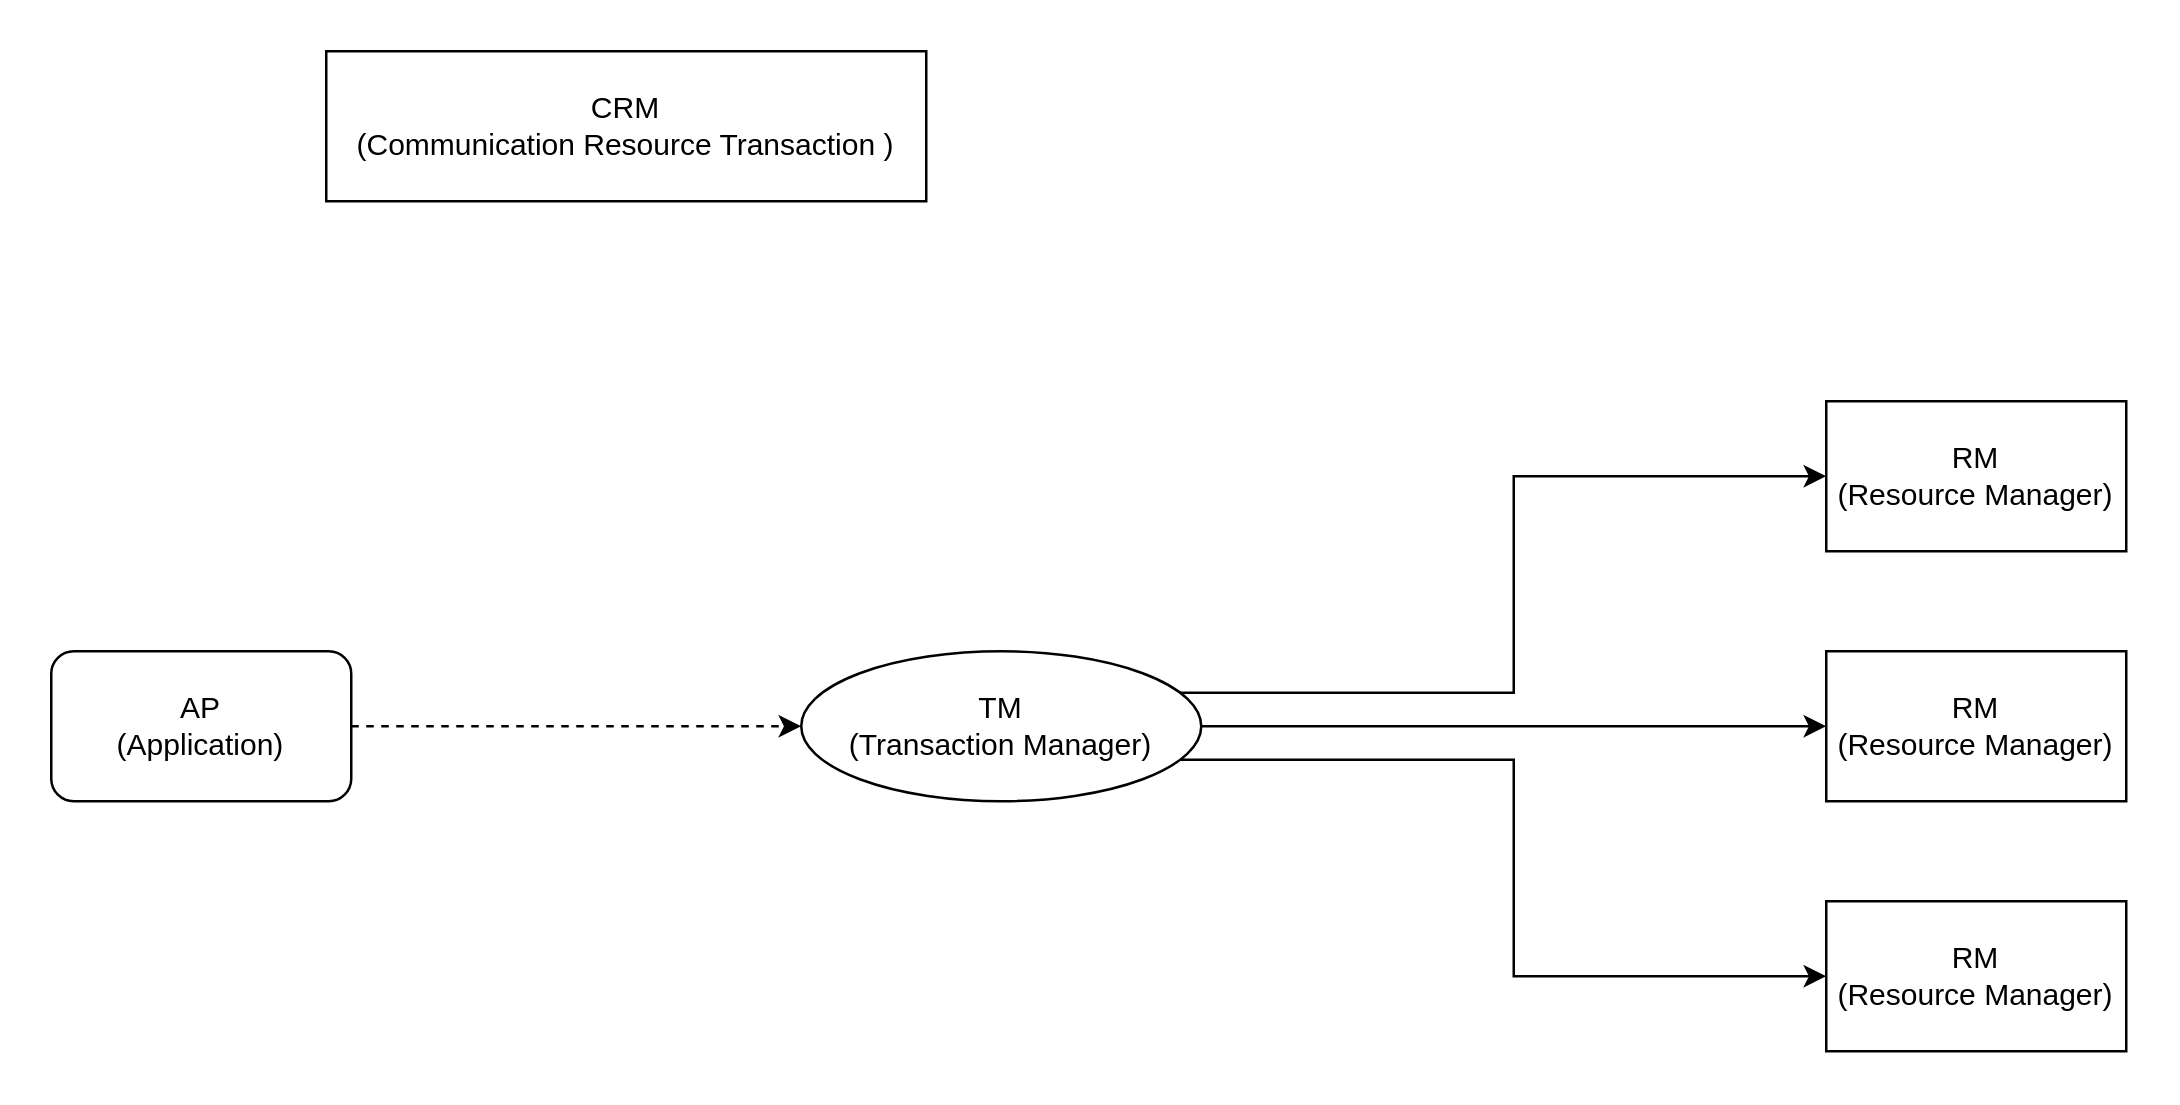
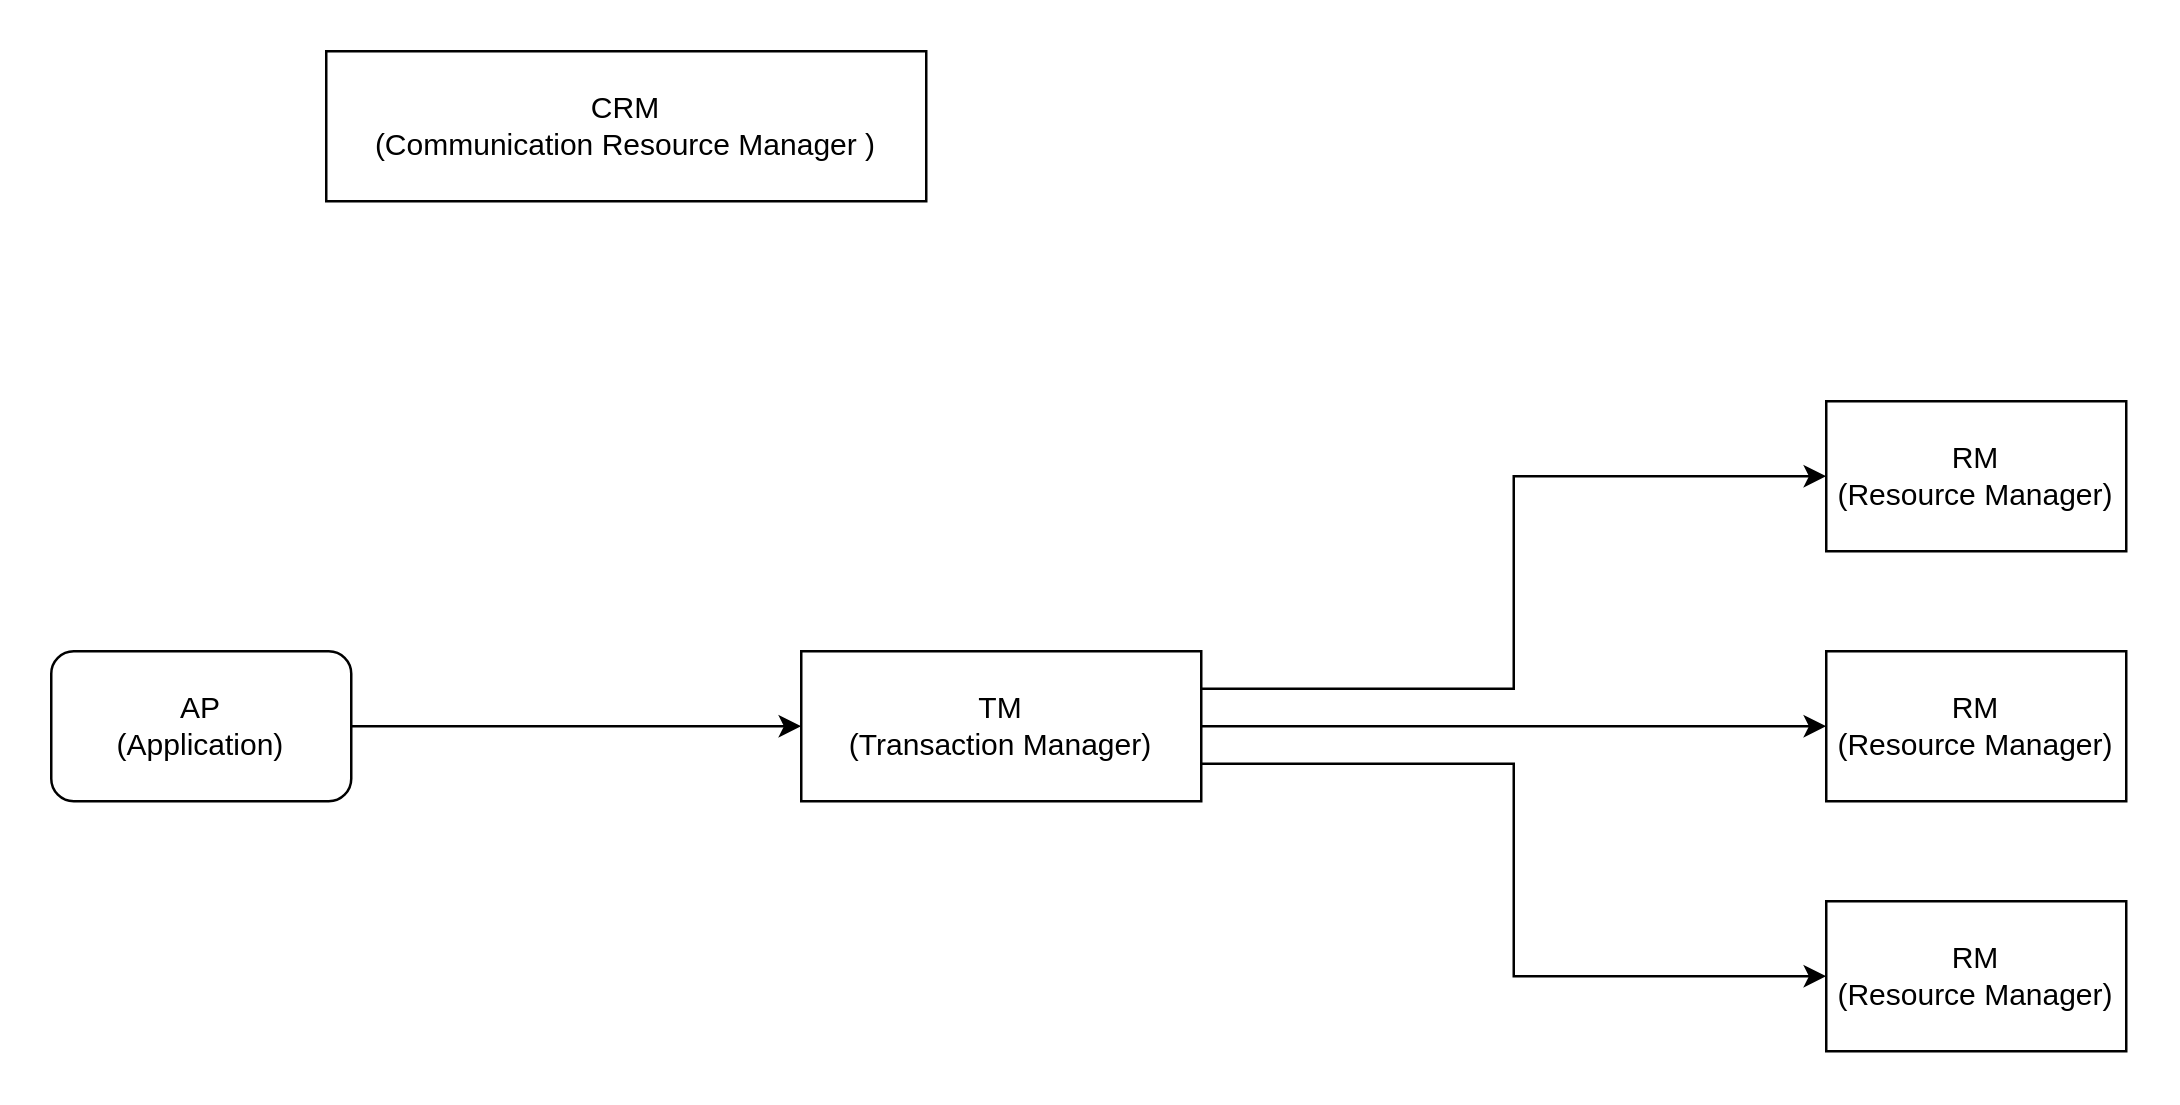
node "CRM (Communication Resource Transaction )": label "CRM (Communication Resource Transaction )" -> "CRM (Communication Resource Manager )"
edge "AP (Application)" -> "TM (Transaction Manager)": style dashed -> solid
node "TM (Transaction Manager)": shape ellipse -> rectangle
